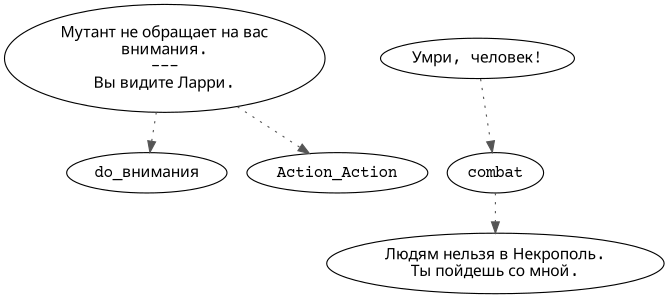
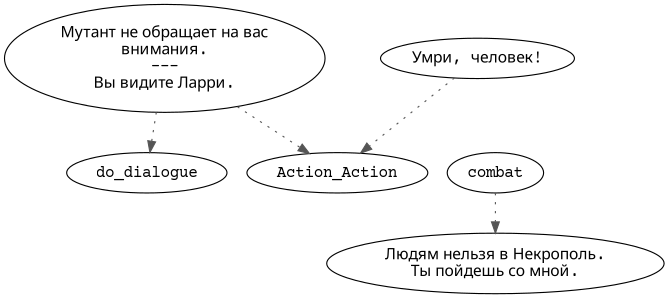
edge "Умри, человек!" -> "combat": now "Умри, человек!" -> "Action_Action"
node "do_внимания": label "do_внимания" -> "do_dialogue"
